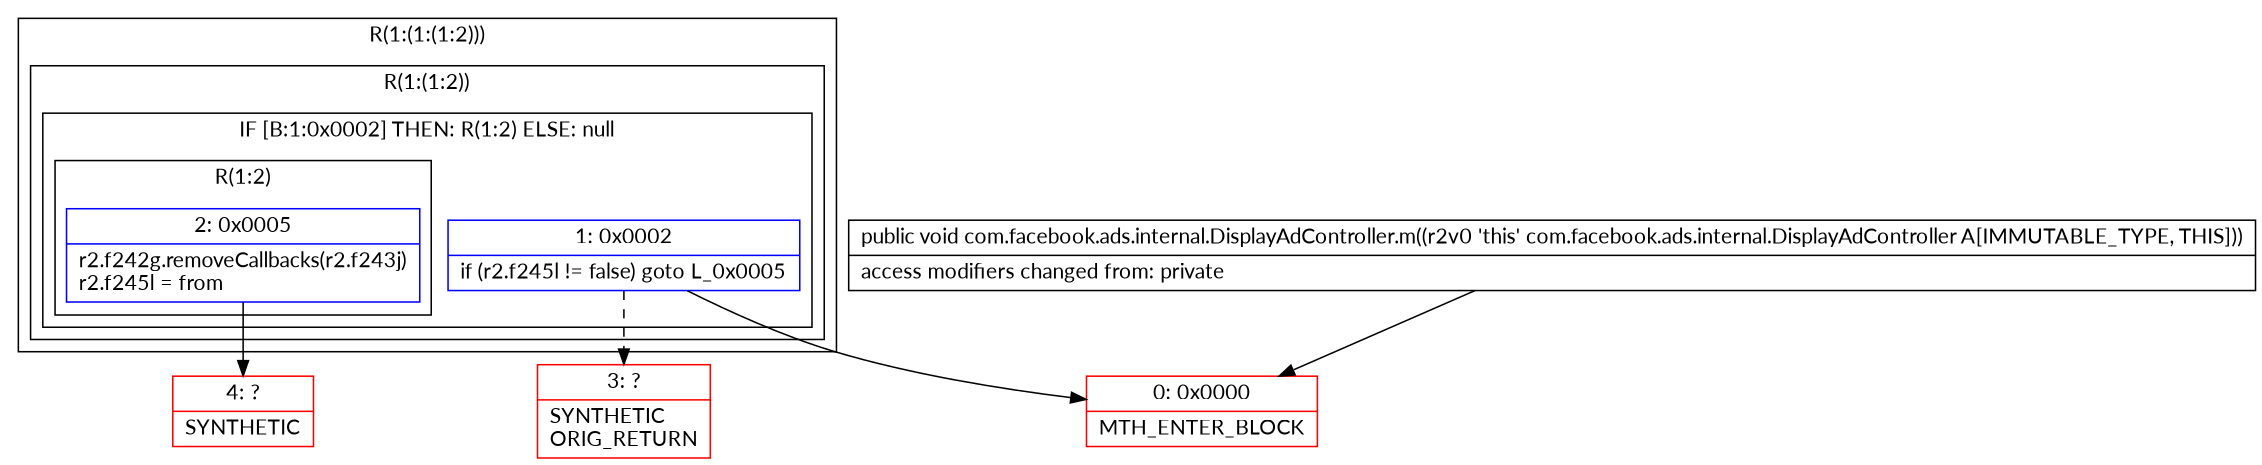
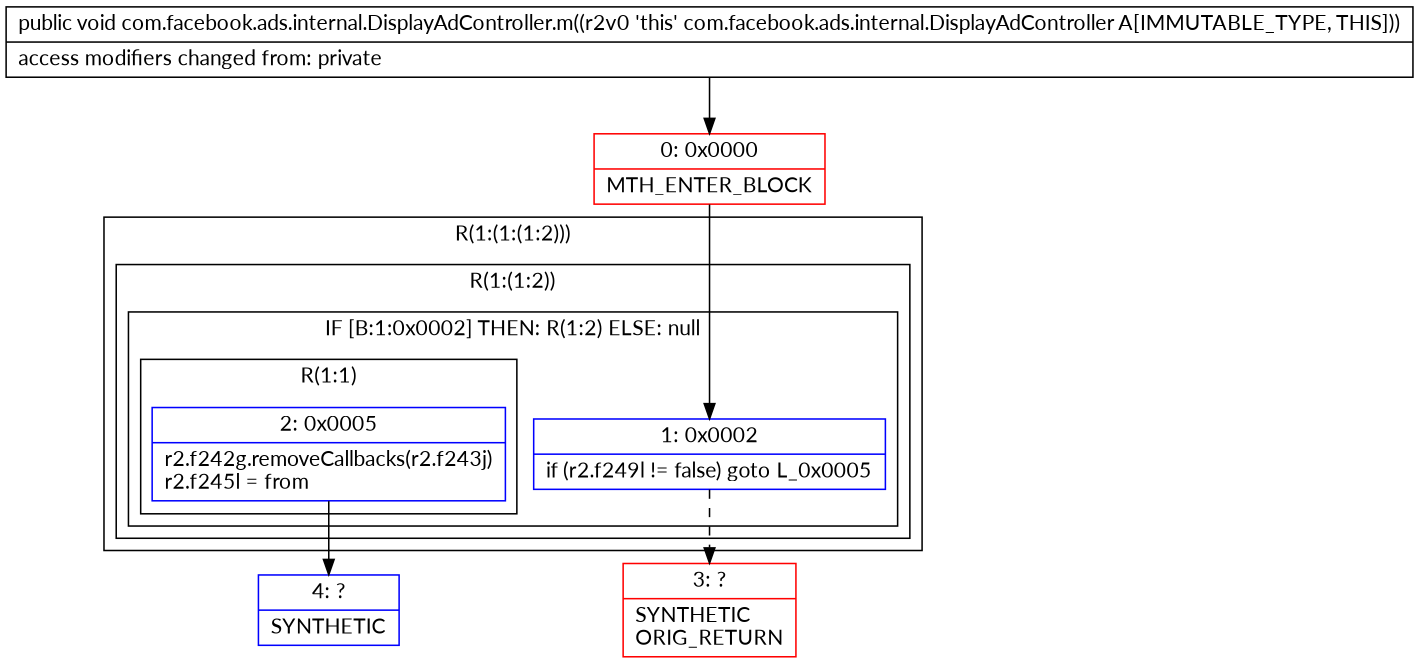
cluster "R(1:2)": label "R(1:2)" -> "R(1:1)"
node "1: 0x0002": text "if (r2.f245l != false) goto L_0x0005" -> "if (r2.f249l != false) goto L_0x0005"
edge "1: 0x0002" -> "0: 0x0000": reversed
node "4: ?": color red -> blue
